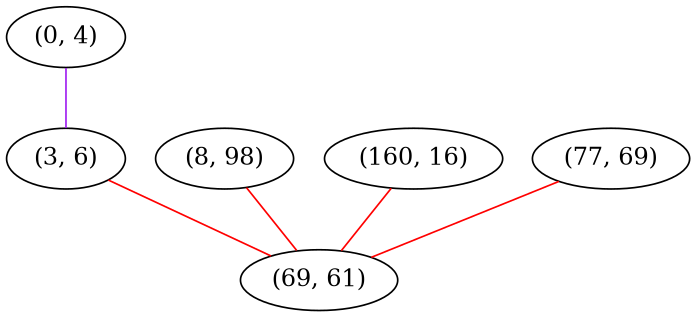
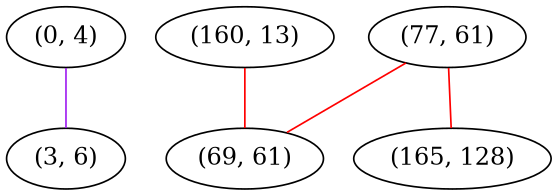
node "(8, 98)": removed
node "(160, 16)": label "(160, 16)" -> "(160, 13)"
node "(165, 128)": added
node "(77, 69)": label "(77, 69)" -> "(77, 61)"
edge "(3, 6)" -- "(69, 61)": removed
